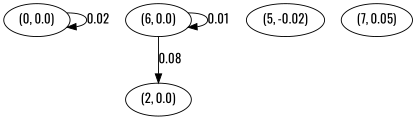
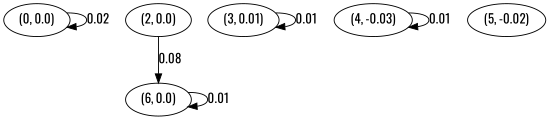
node "(3, 0.01)": added
node "(4, -0.03)": added
node "(7, 0.05)": removed
edge "(6, 0.0)" -> "(2, 0.0)": reversed
